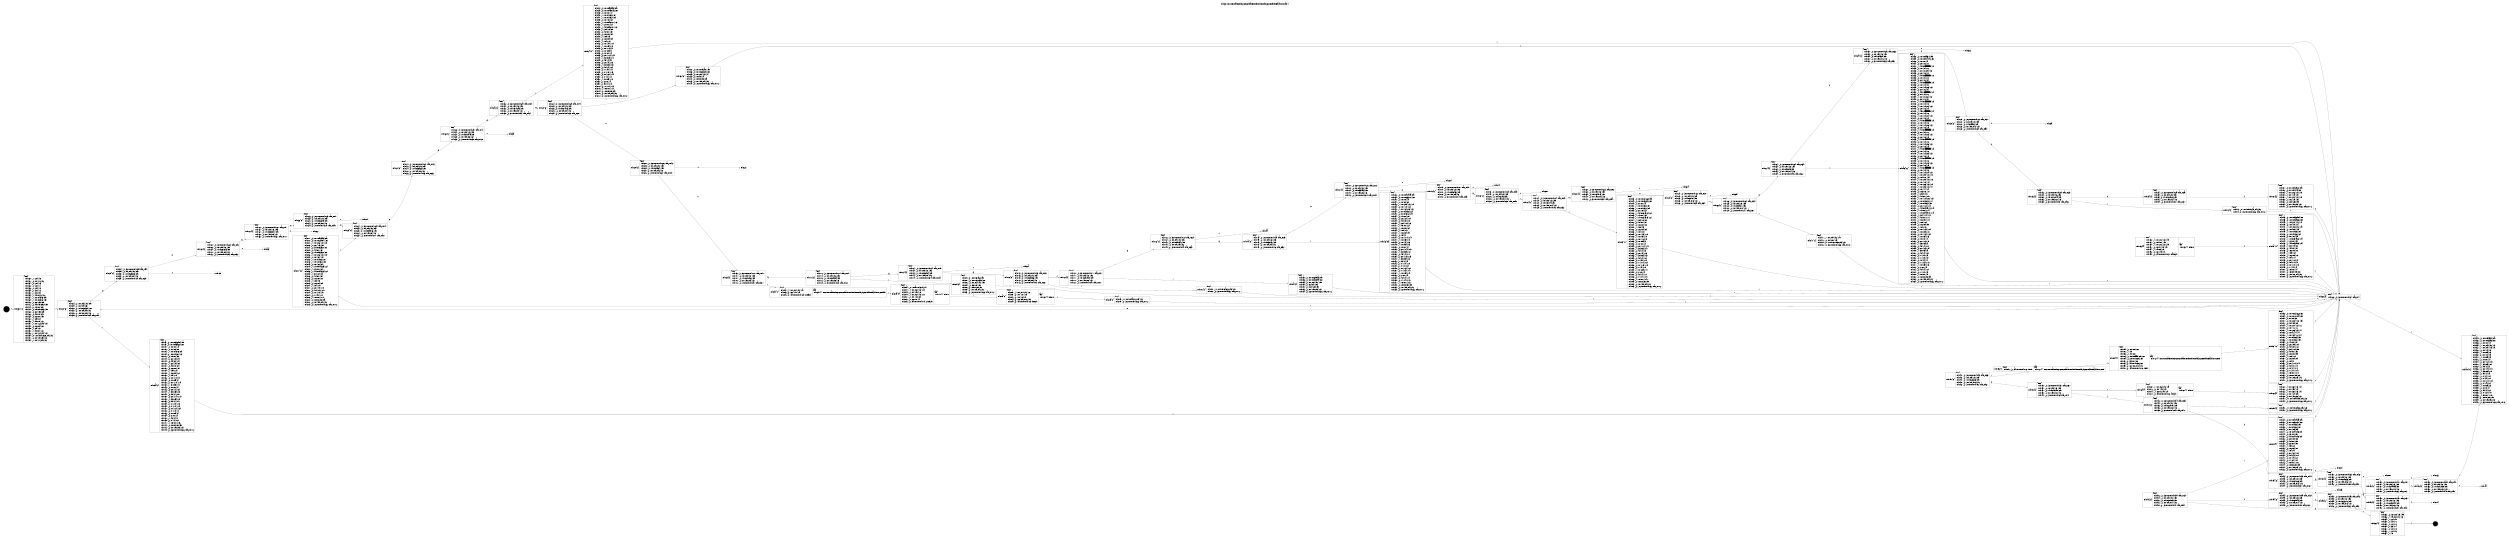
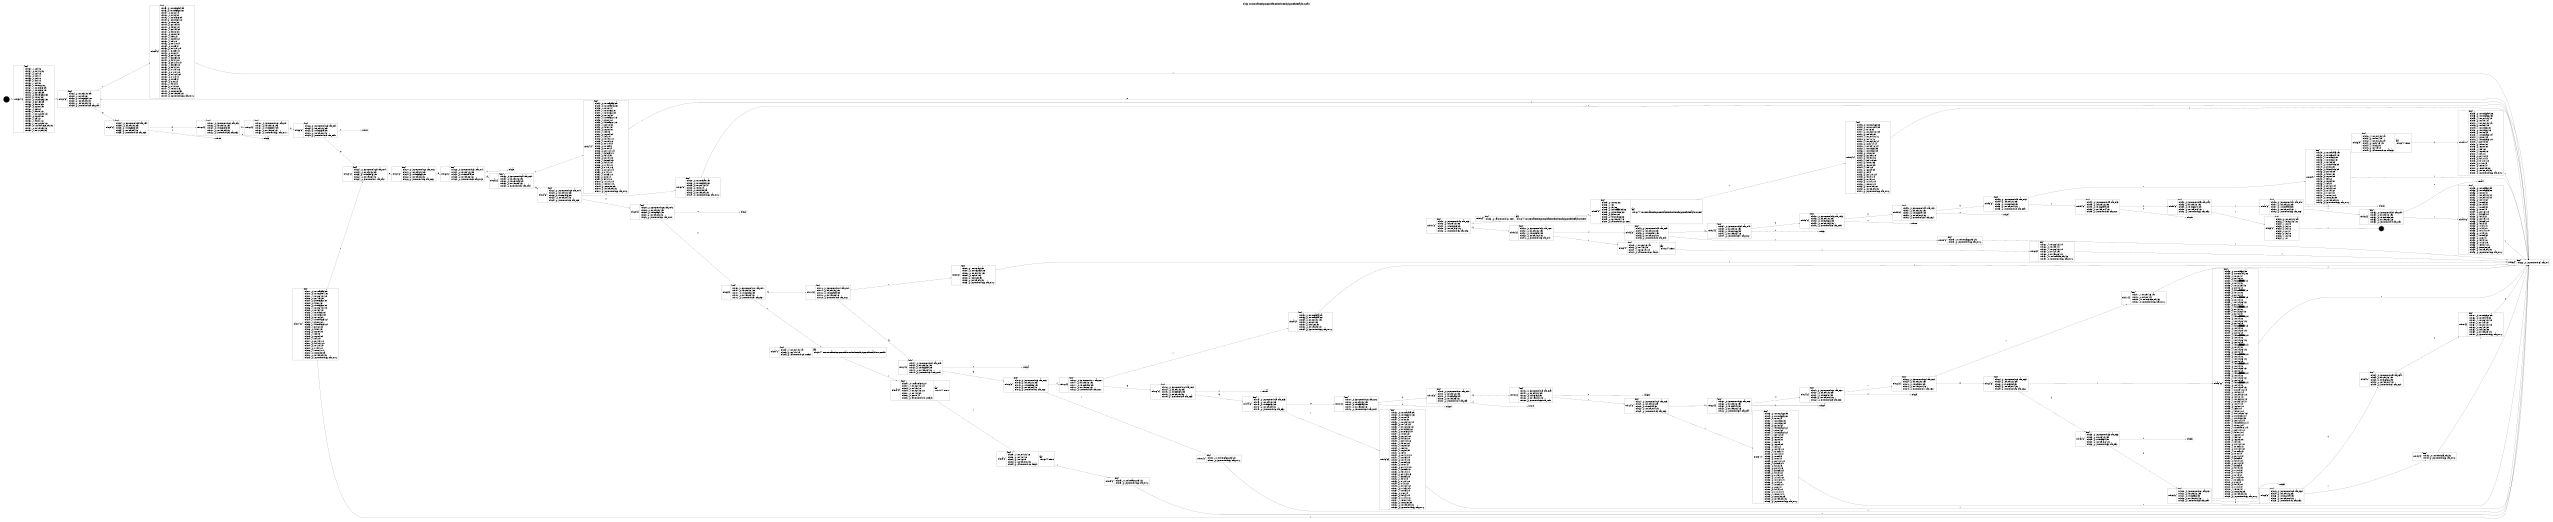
node "0x402661": removed
edge "0x4026c6 [5]" -> "0x401a4e [106]": reversed
edge "0x4019b8 [28]" -> "0x40199c [28]": reversed
